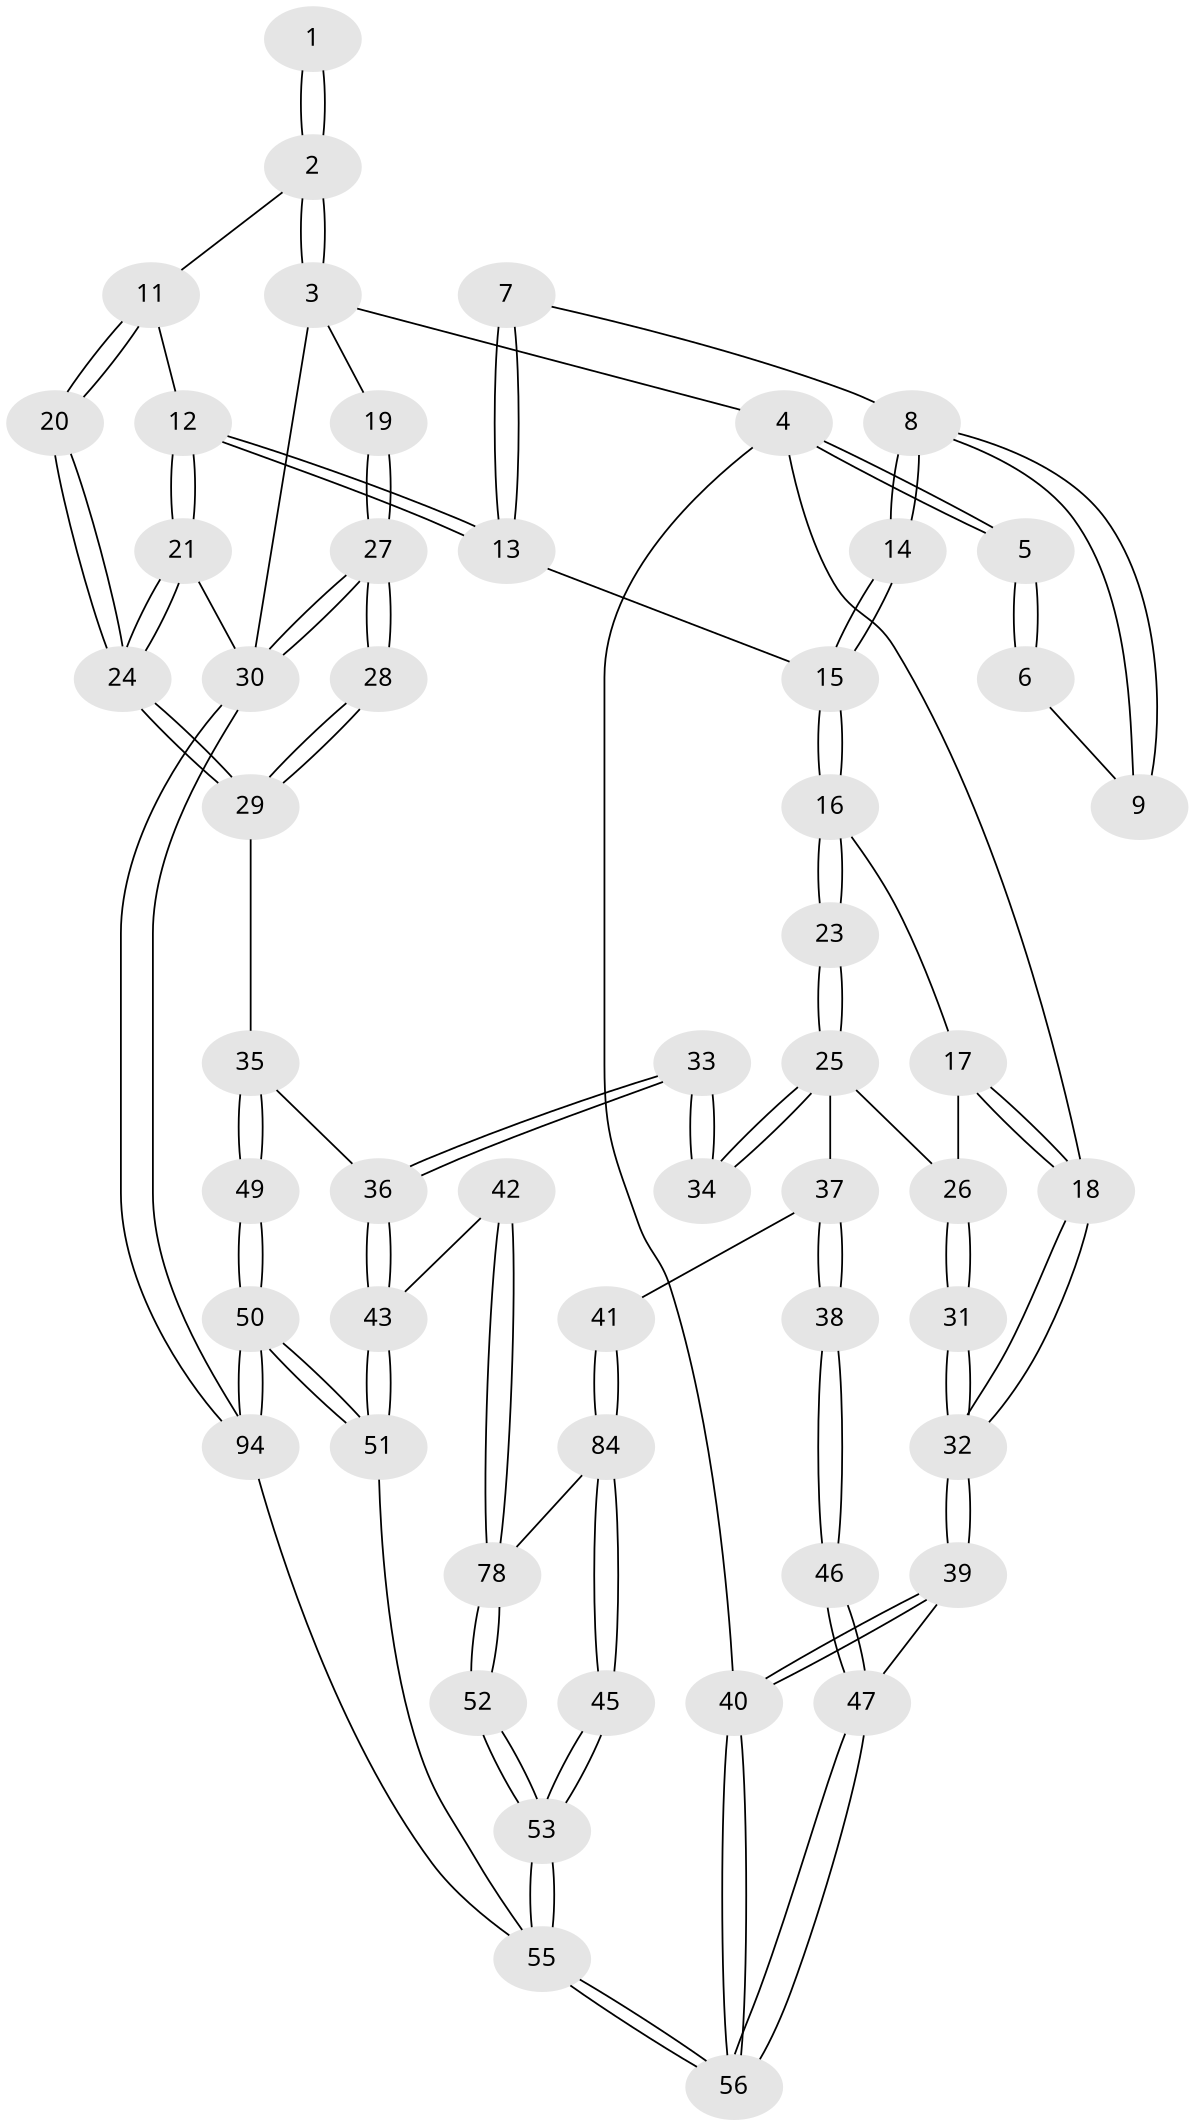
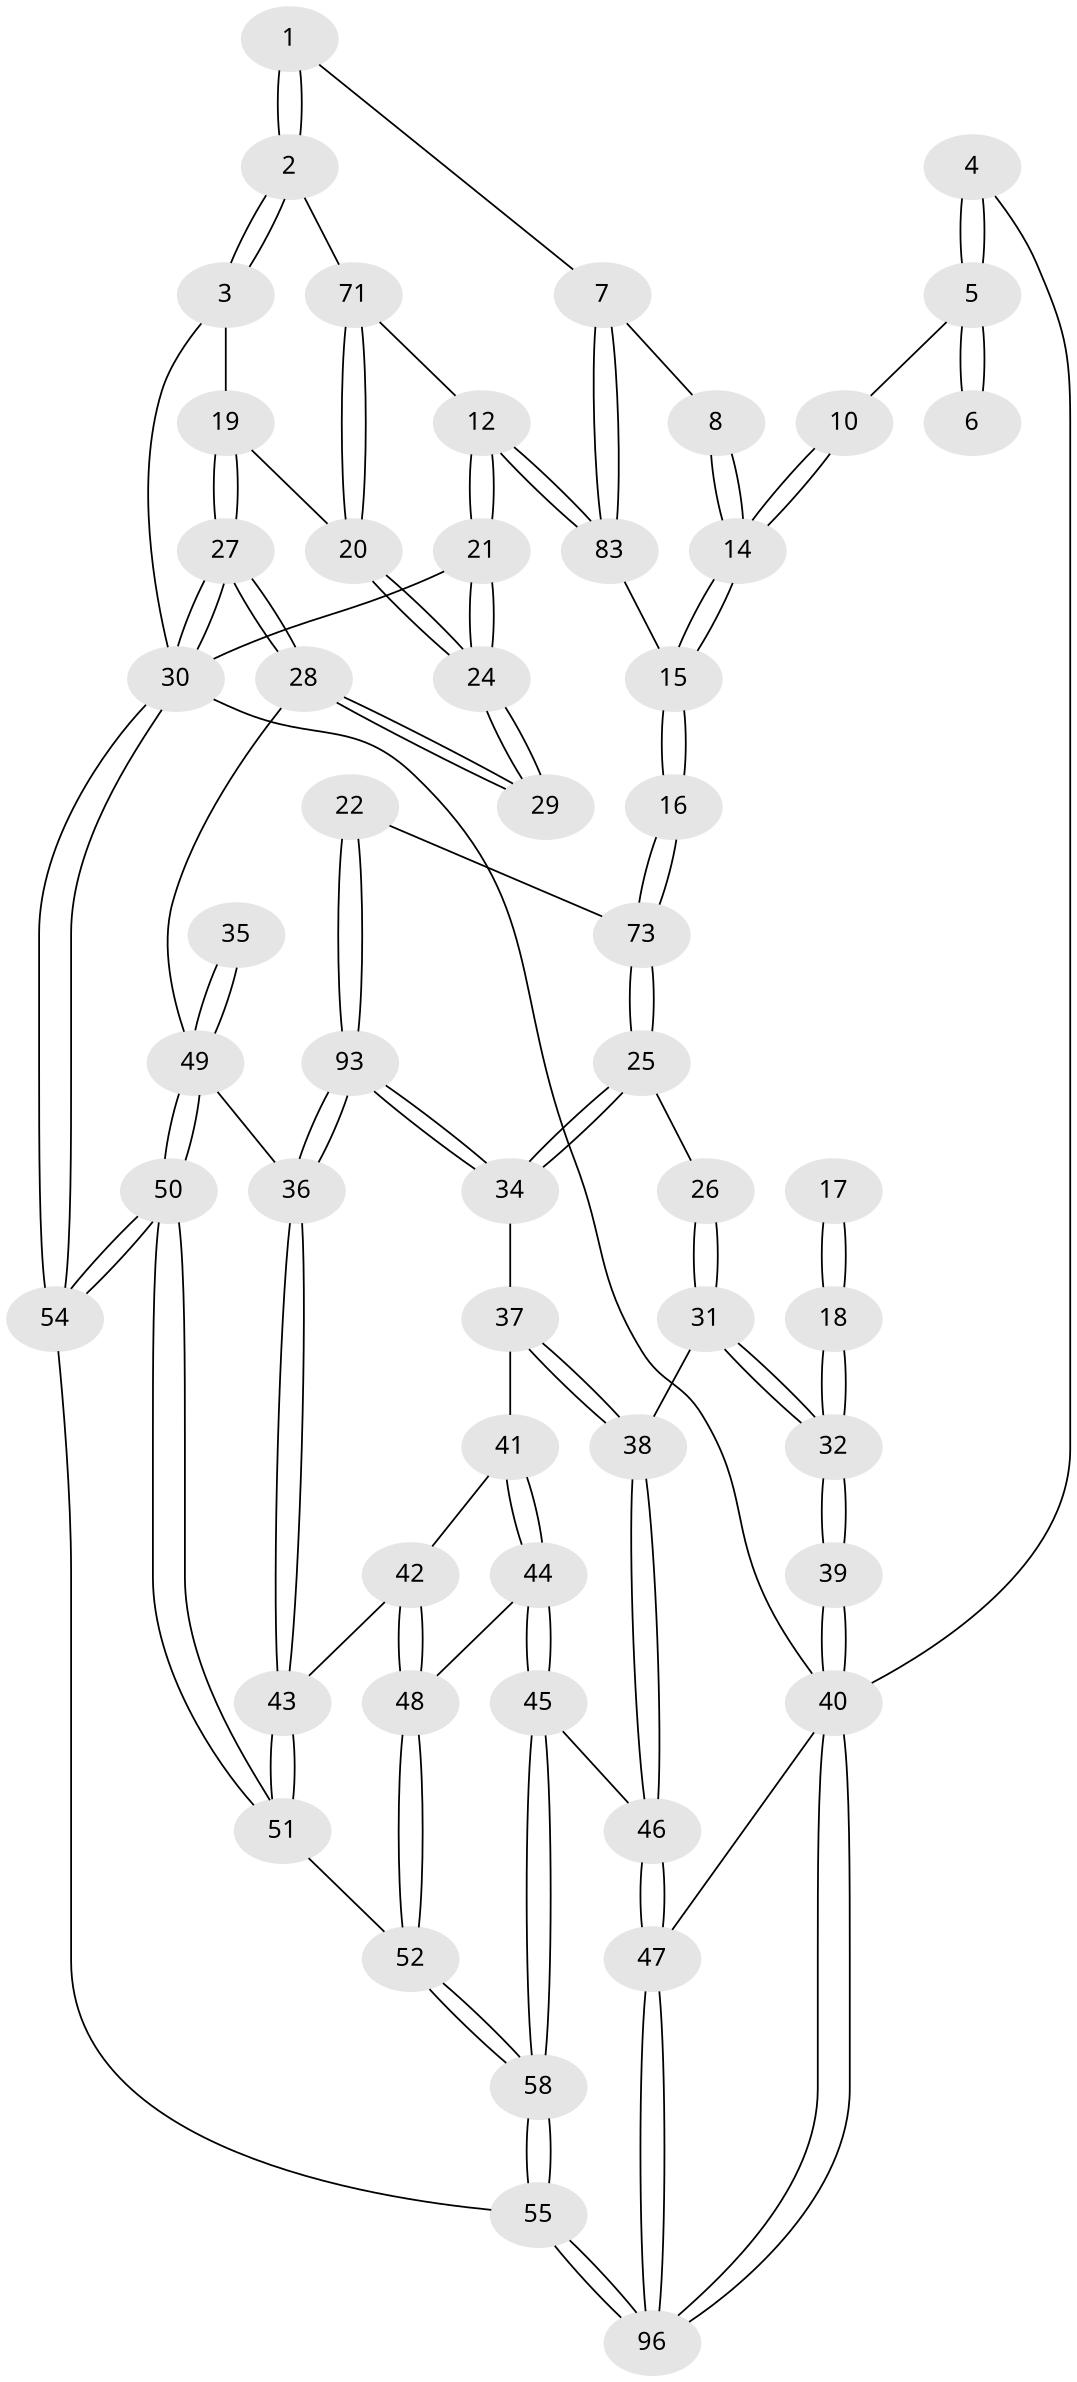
edge "1" -- "7": added
node "11": label "11" -> "71"
edge "3" -- "4": removed
node "10": added
edge "19" -- "20": added
node "13": label "13" -> "83"
edge "4" -- "18": removed
node "22": added
node "9": removed
edge "28" -- "49": added
edge "16" -- "17": removed
edge "29" -- "35": removed
node "23": label "23" -> "73"
node "33": label "33" -> "93"
edge "30" -- "40": added
edge "35" -- "36": now "49" -- "36"
edge "25" -- "37": now "34" -- "37"
edge "17" -- "26": removed
edge "31" -- "38": added
node "94": label "94" -> "54"
node "84": label "84" -> "44"
edge "41" -- "42": added
node "78": label "78" -> "48"
edge "39" -- "47": now "40" -- "47"
edge "51" -- "55": now "51" -- "52"
edge "45" -- "46": added
node "53": label "53" -> "58"
node "56": label "56" -> "96"
